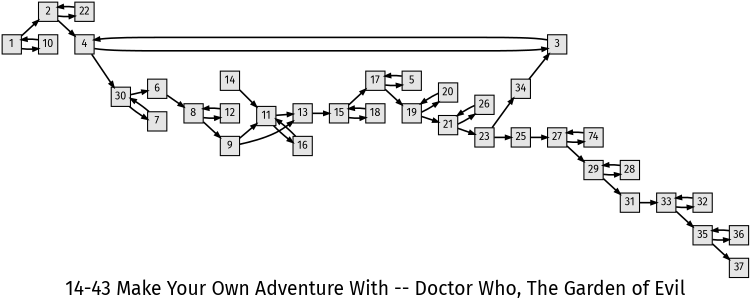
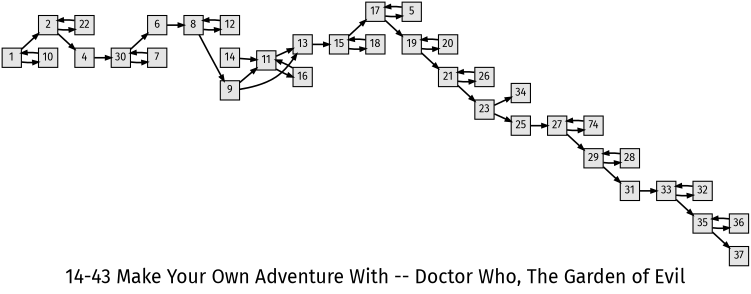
node "3": removed
